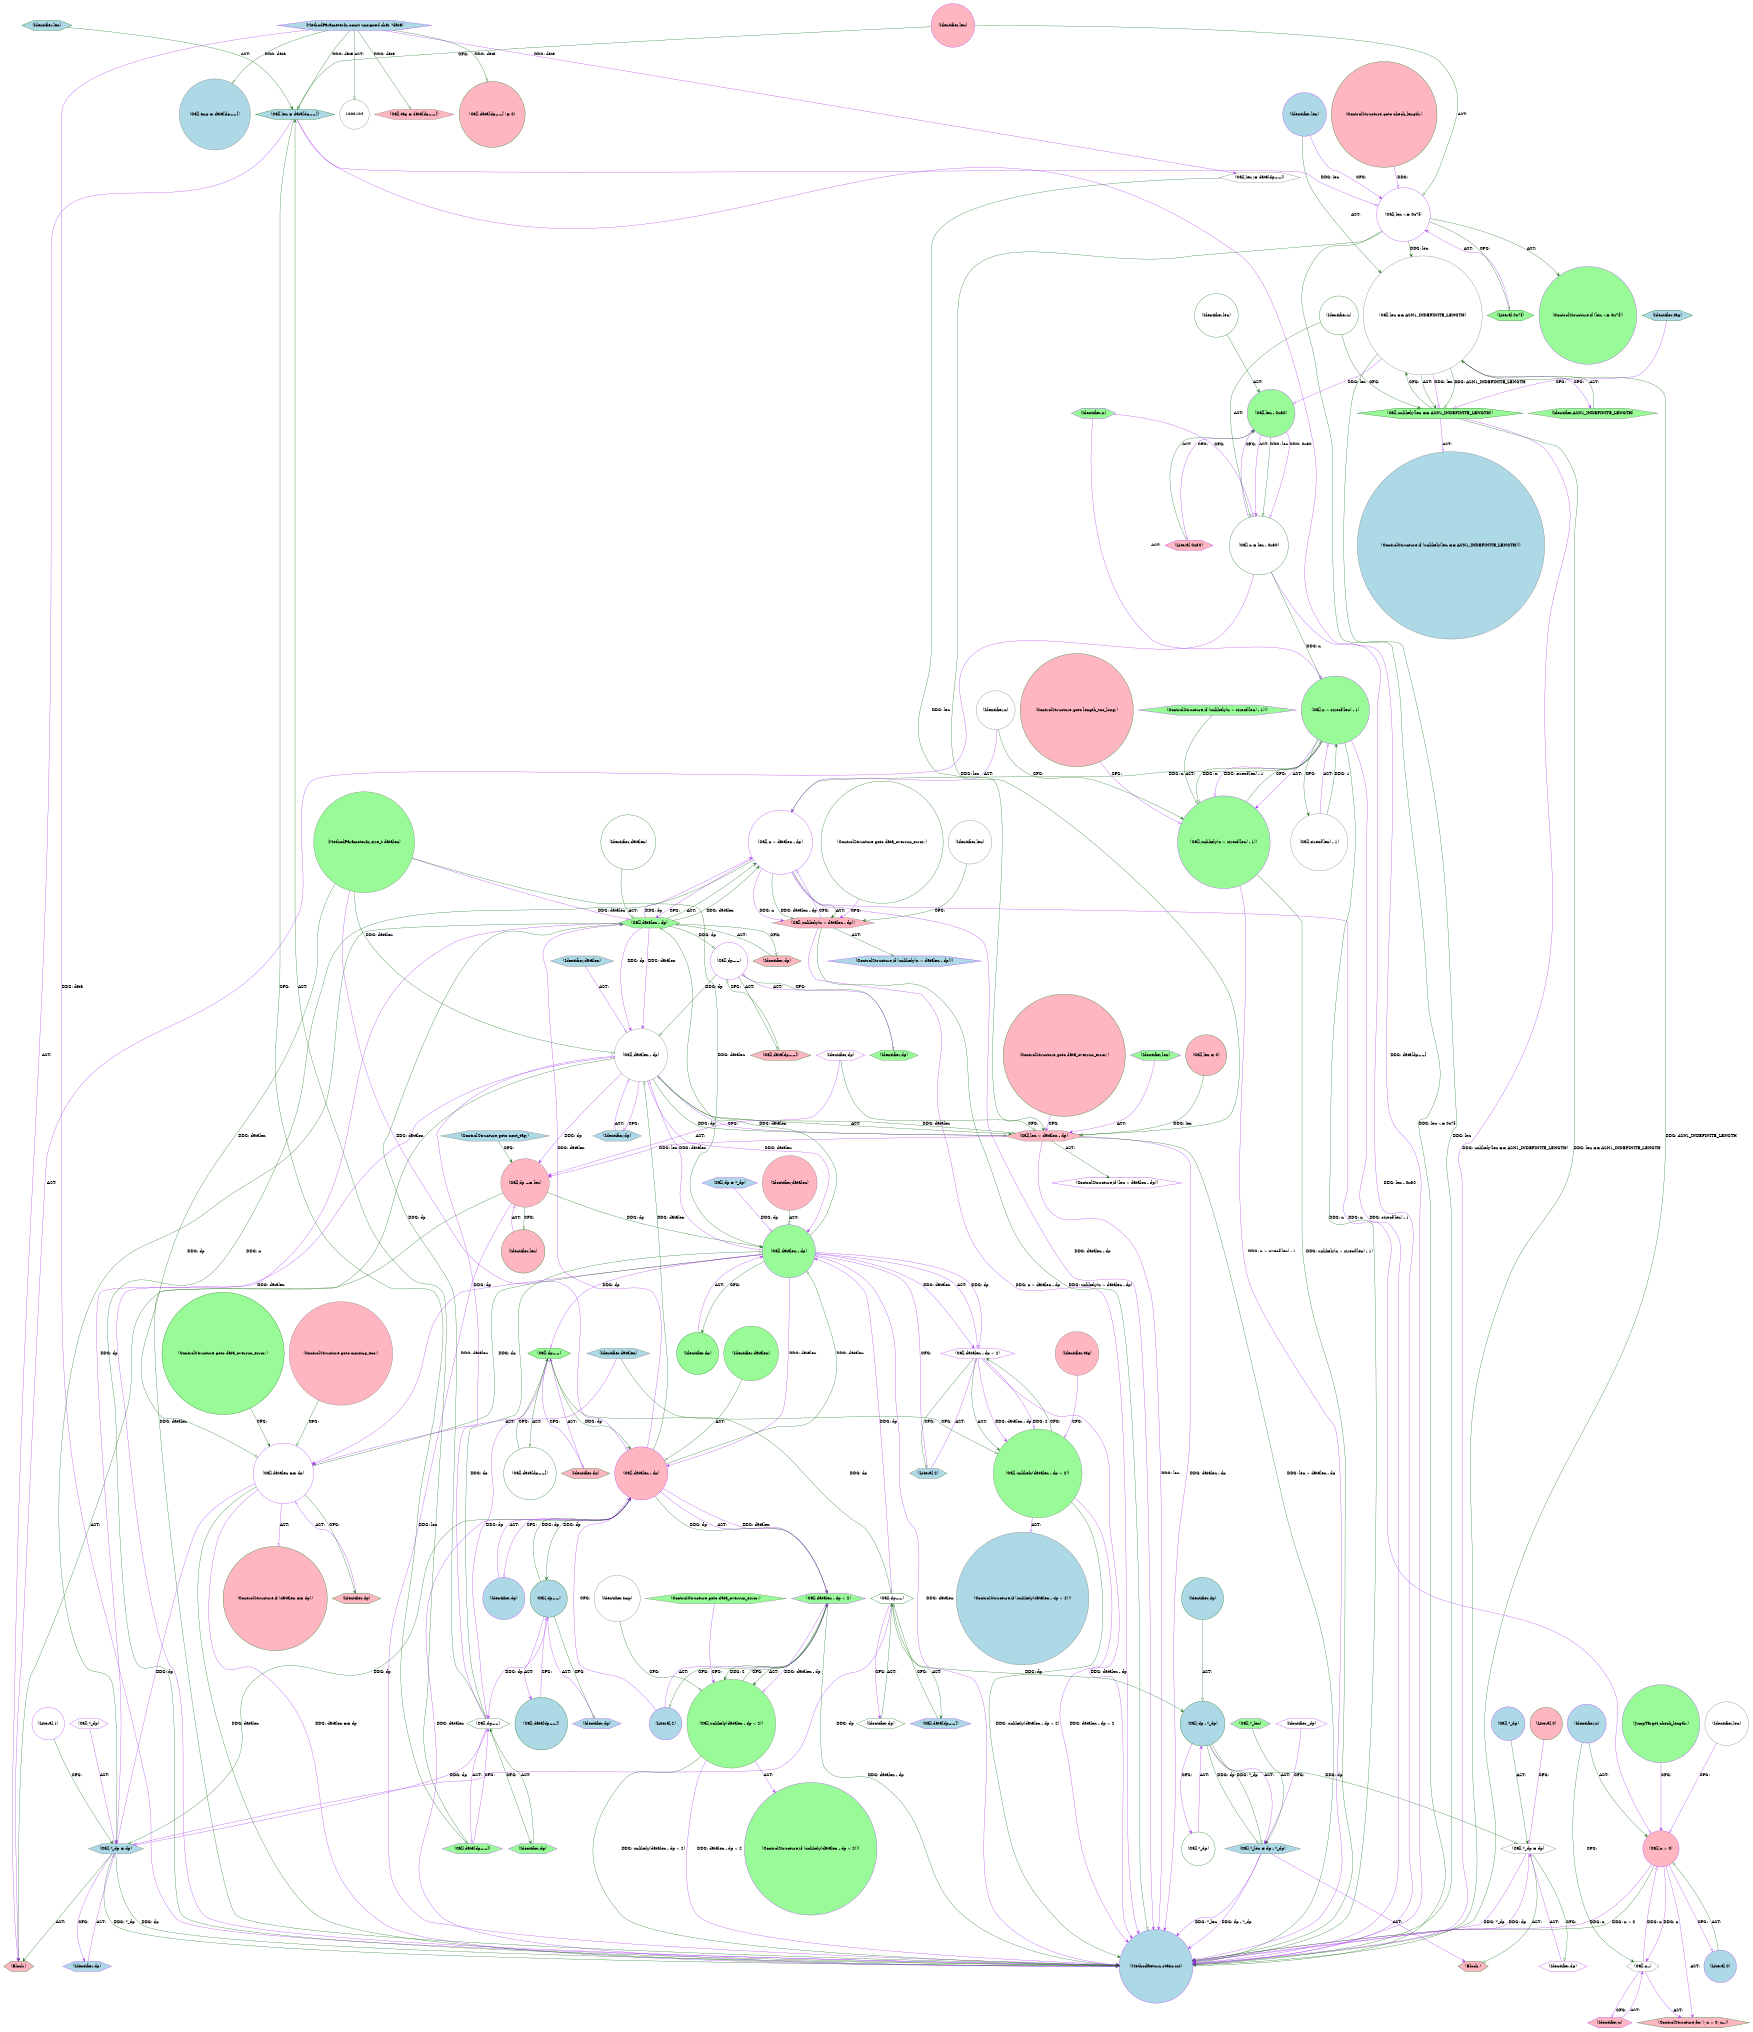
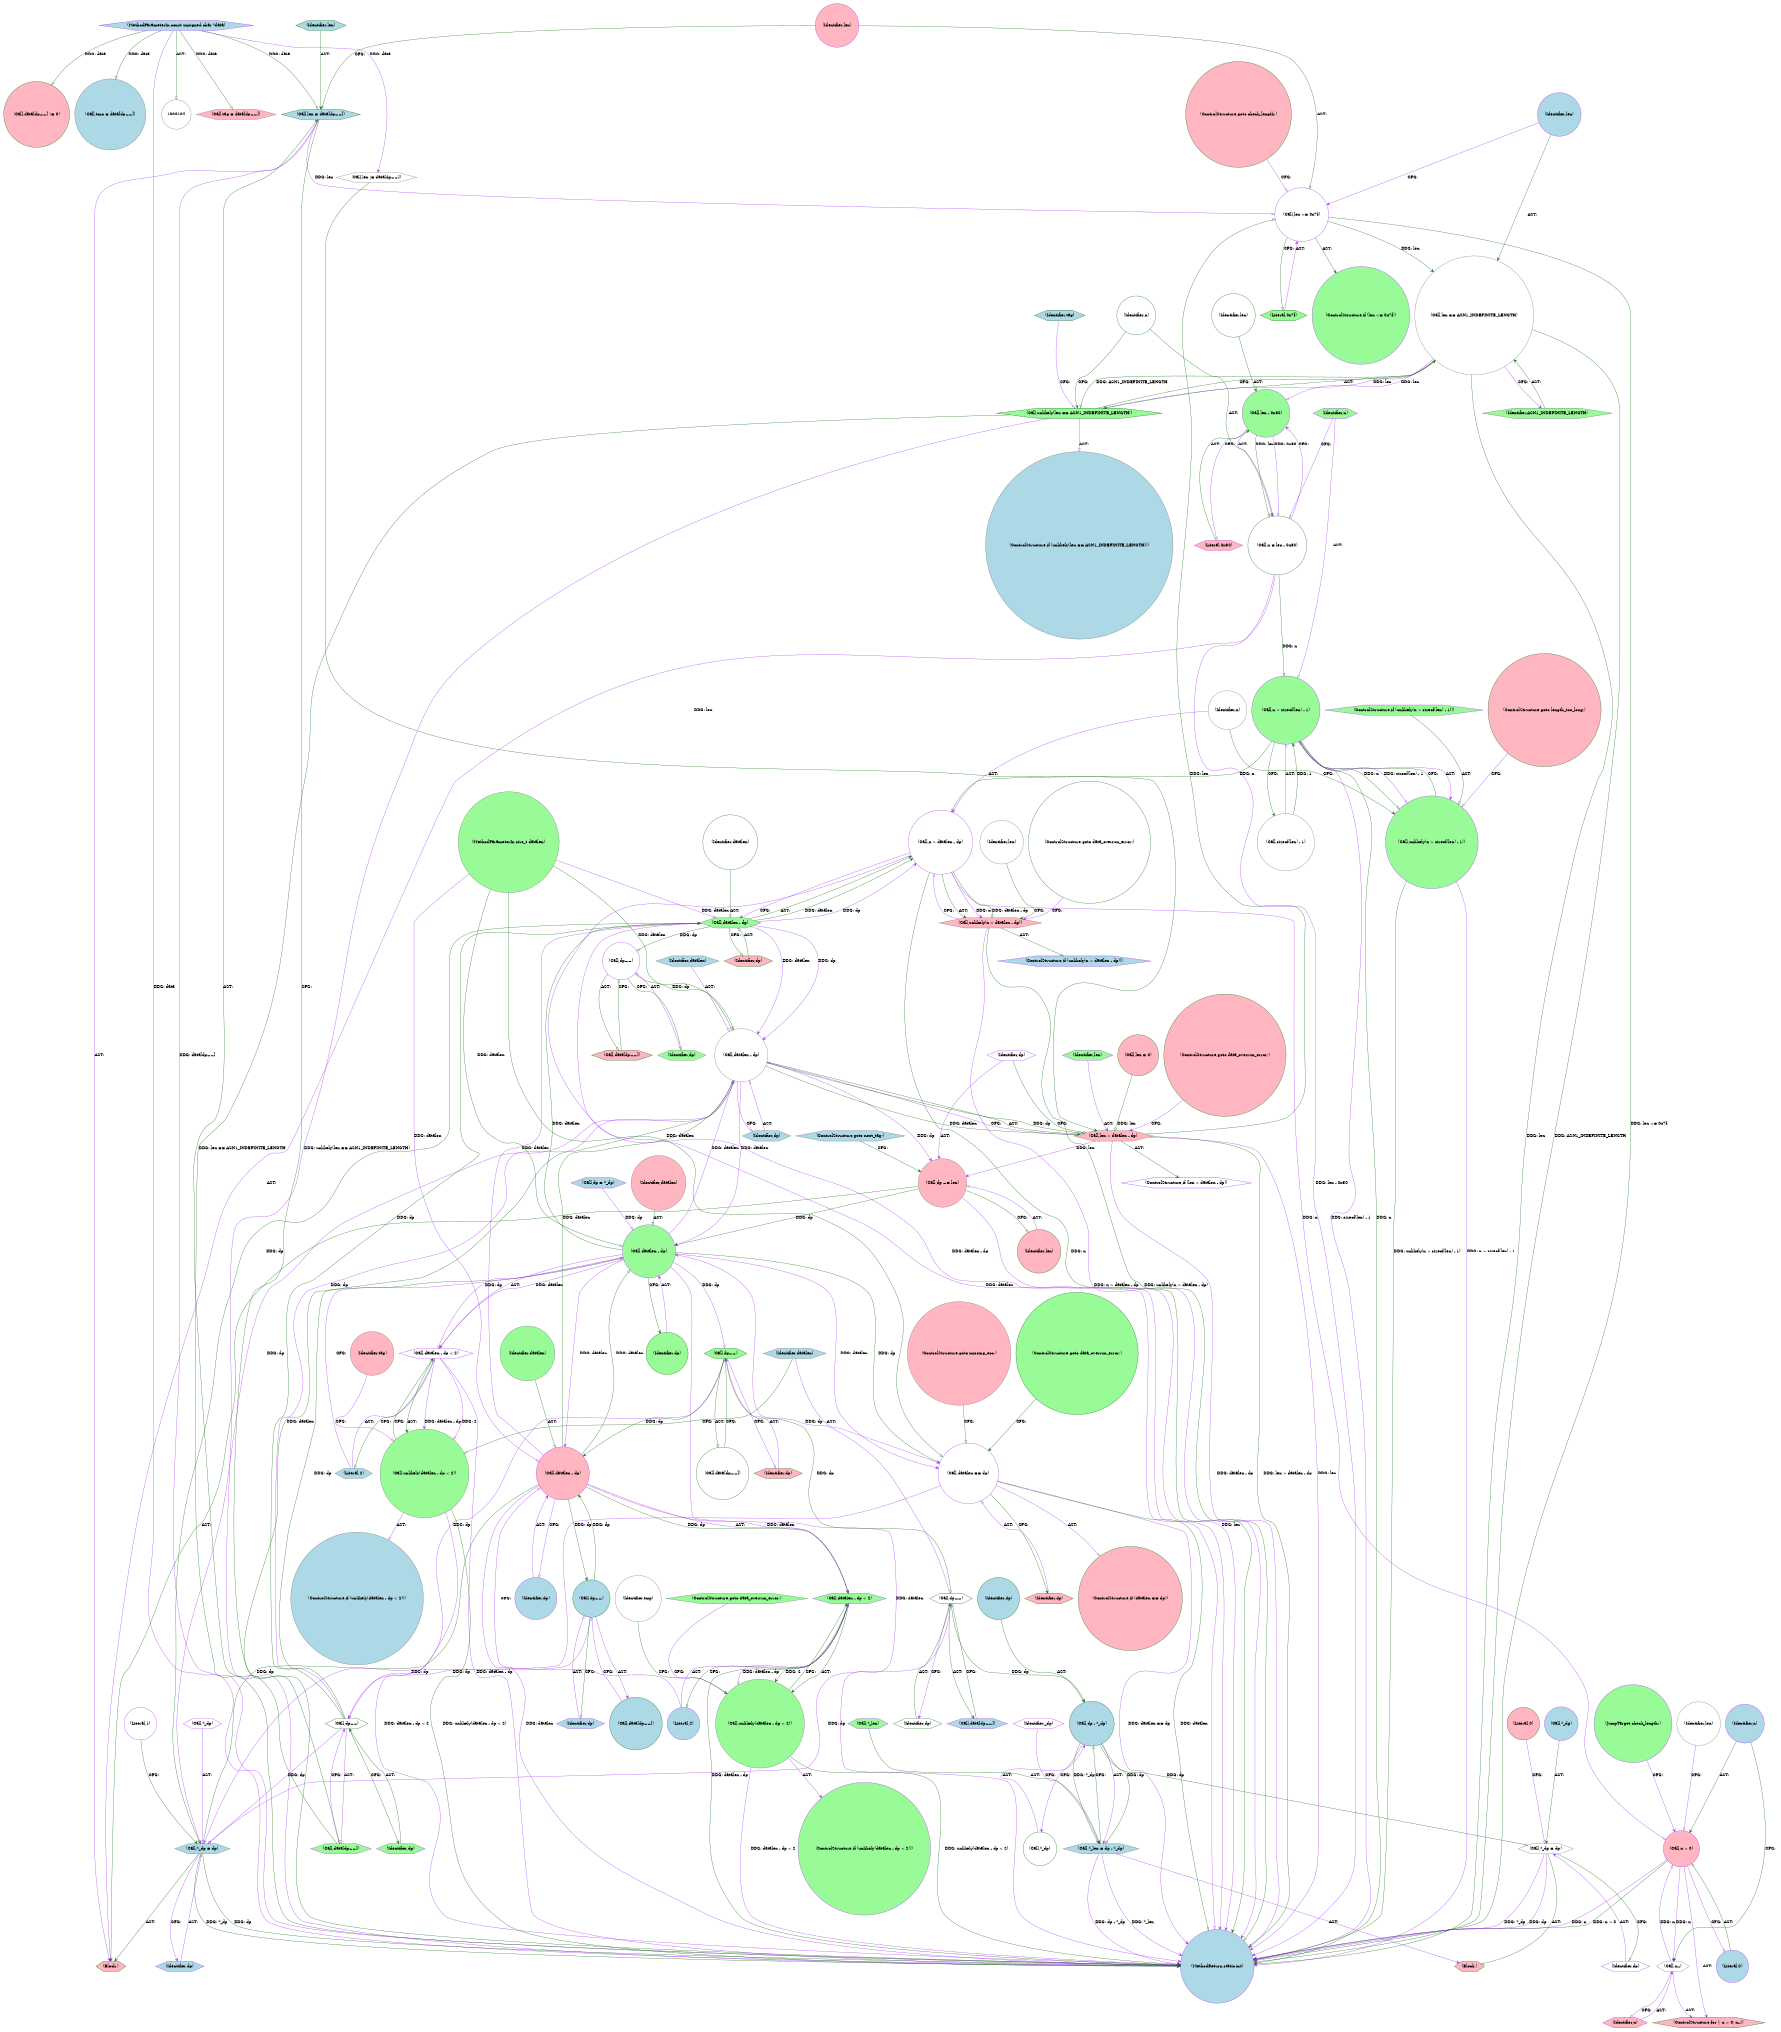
edge "(ControlStructure,goto check_length;)" -> "(Call,len <= 0x7f)": label "DDG: " -> "CFG: "
edge "(Call,len <= 0x7f)" -> "(Call,len > datalen - dp)": reversed
edge "(Call,*_len = dp - *_dp)" -> "(Call,dp - *_dp)": added, label "CFG:"
